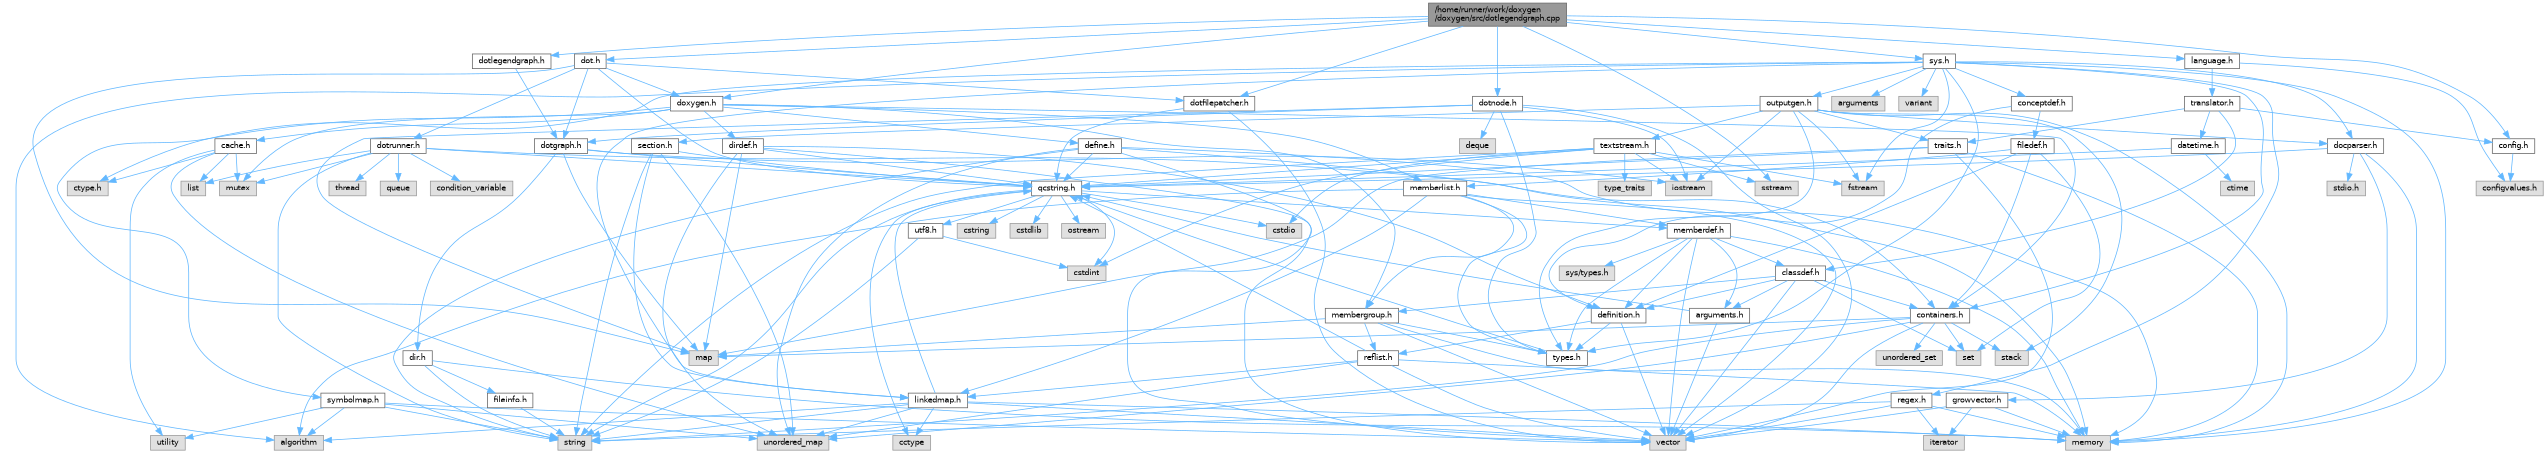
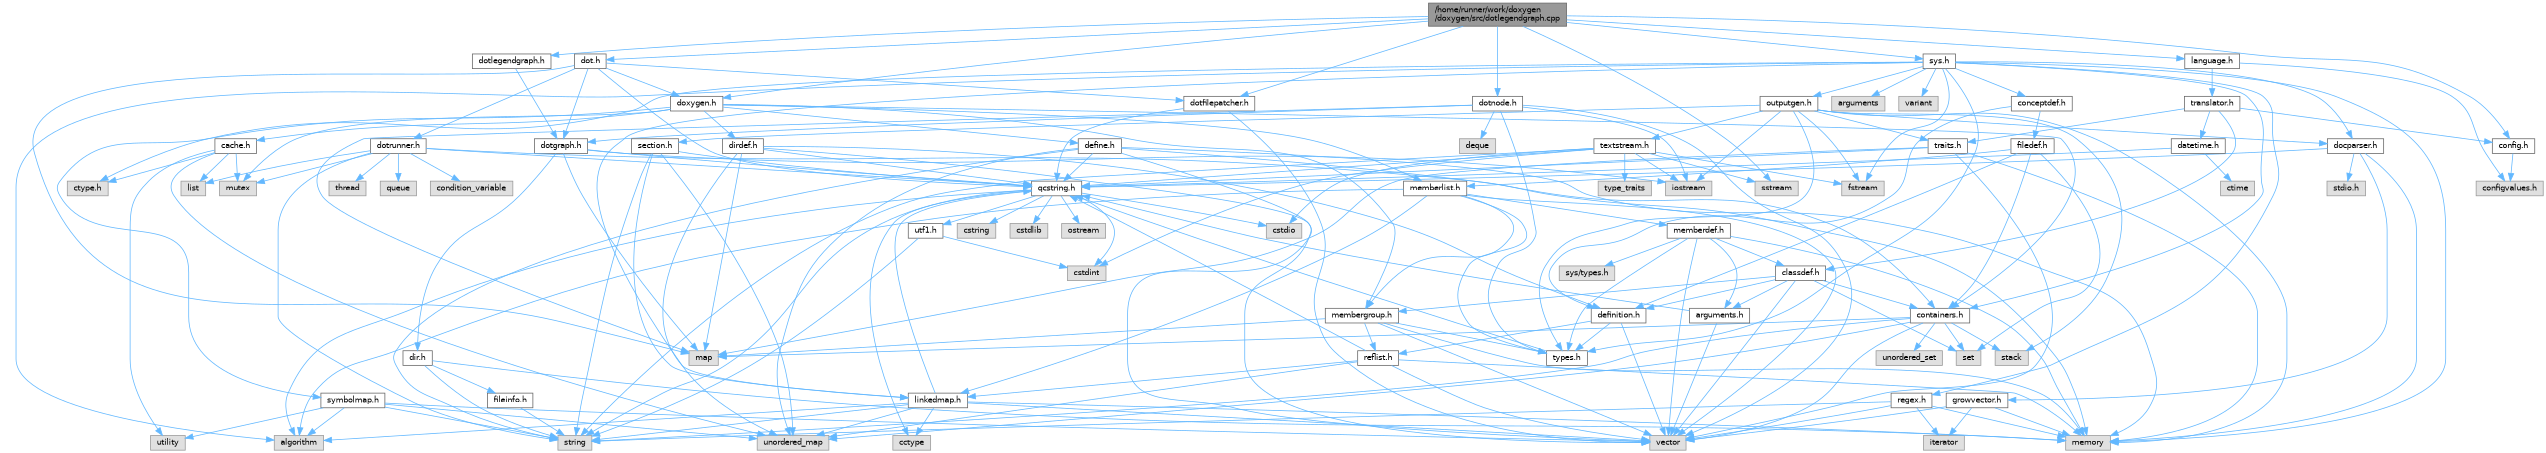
edge "qcstring.h" -> "memberdef.h": now "qcstring.h" -> "algorithm"
node "utf8.h": label "utf8.h" -> "utf1.h"
edge "memberdef.h" -> "definition.h": removed
